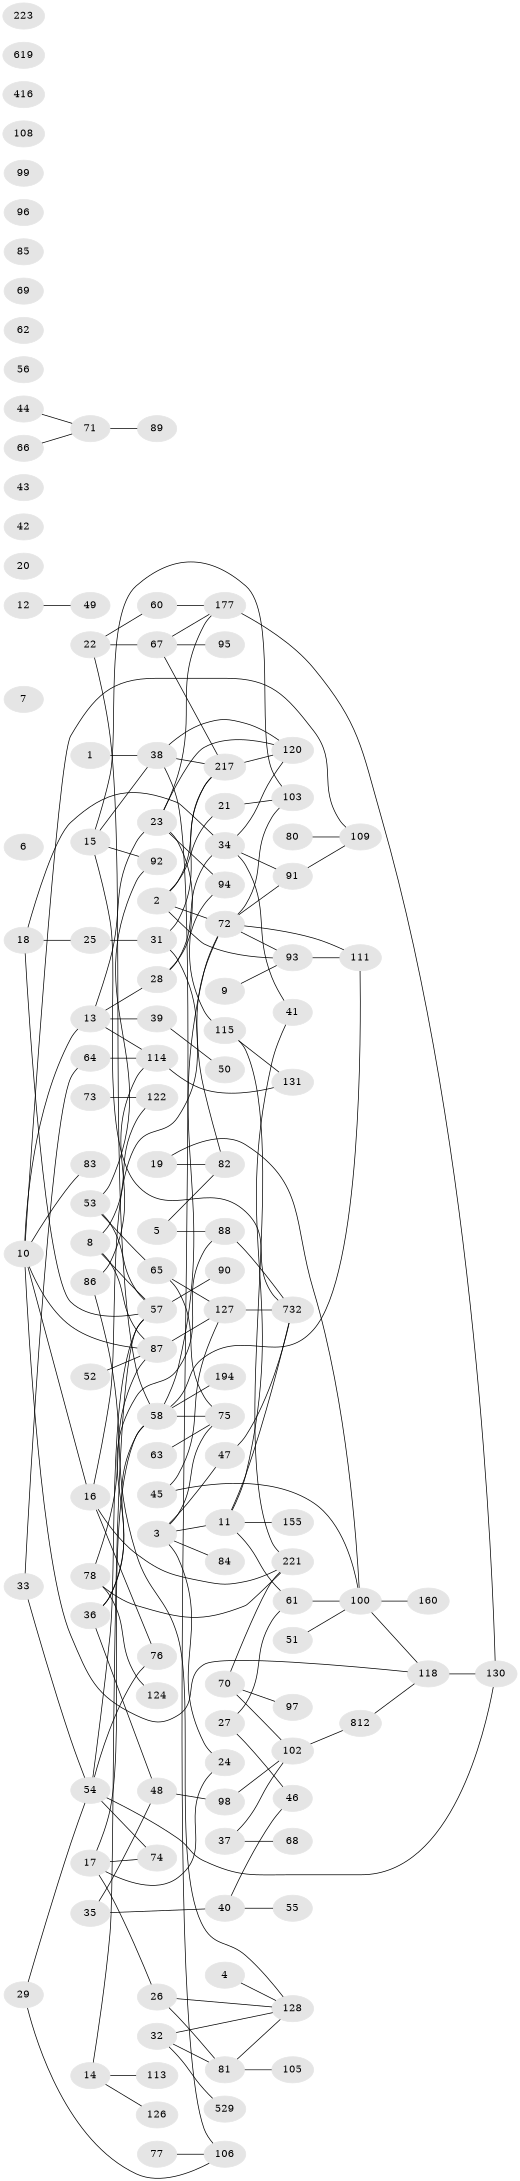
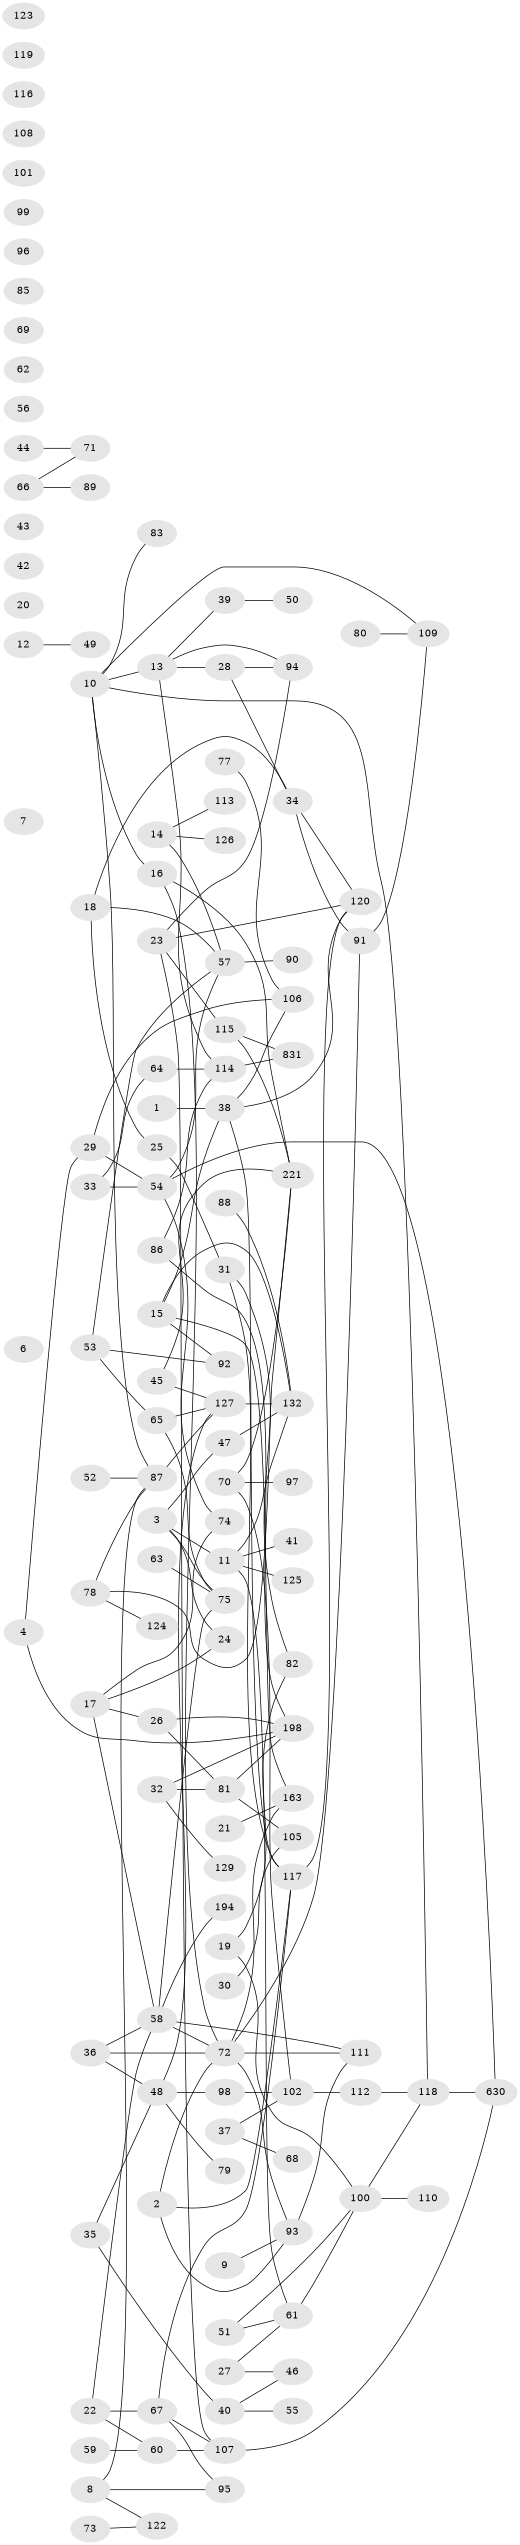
node "223": label "223" -> "123"
node "619": label "619" -> "119"
node "416": label "416" -> "116"
node "101": added
edge "71" -- "89": now "66" -- "89"
node "177": label "177" -> "107"
node "217": label "217" -> "117"
node "103": label "103" -> "163"
edge "21" -- "2": removed
edge "23" -- "13": now "94" -- "13"
edge "34" -- "41": removed
node "131": label "131" -> "831"
node "5": removed
edge "8" -- "57": now "8" -- "95"
node "732": label "732" -> "132"
edge "29" -- "4": added
edge "88" -- "36": now "72" -- "36"
edge "45" -- "100": now "45" -- "221"
node "155": label "155" -> "125"
node "84": removed
node "160": label "160" -> "110"
node "76": removed
node "130": label "130" -> "630"
node "812": label "812" -> "112"
edge "127" -- "48": added
node "30": added
node "128": label "128" -> "198"
node "529": label "529" -> "129"
node "79": added
edge "61" -- "51": added
node "59": added
